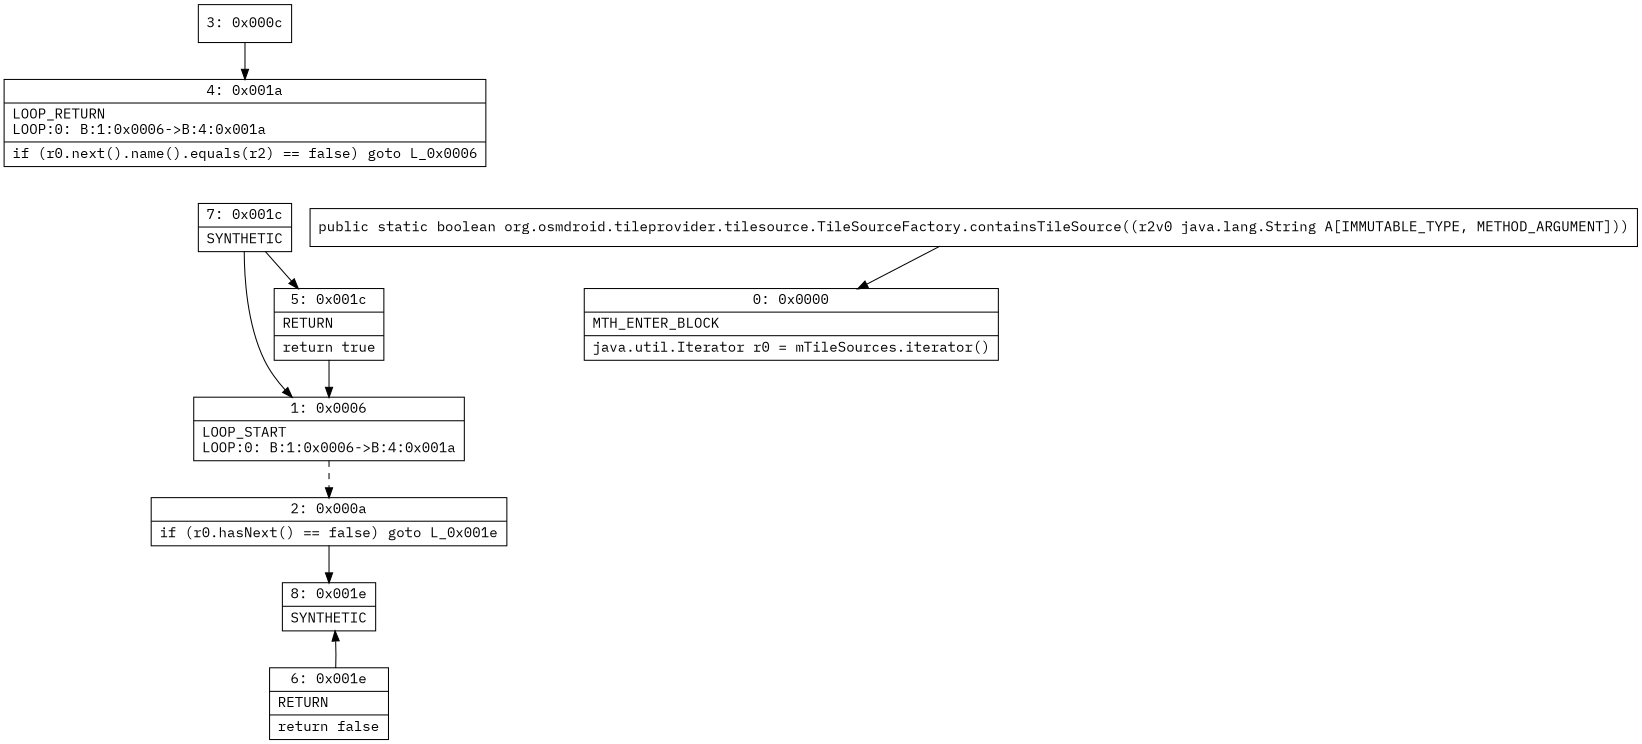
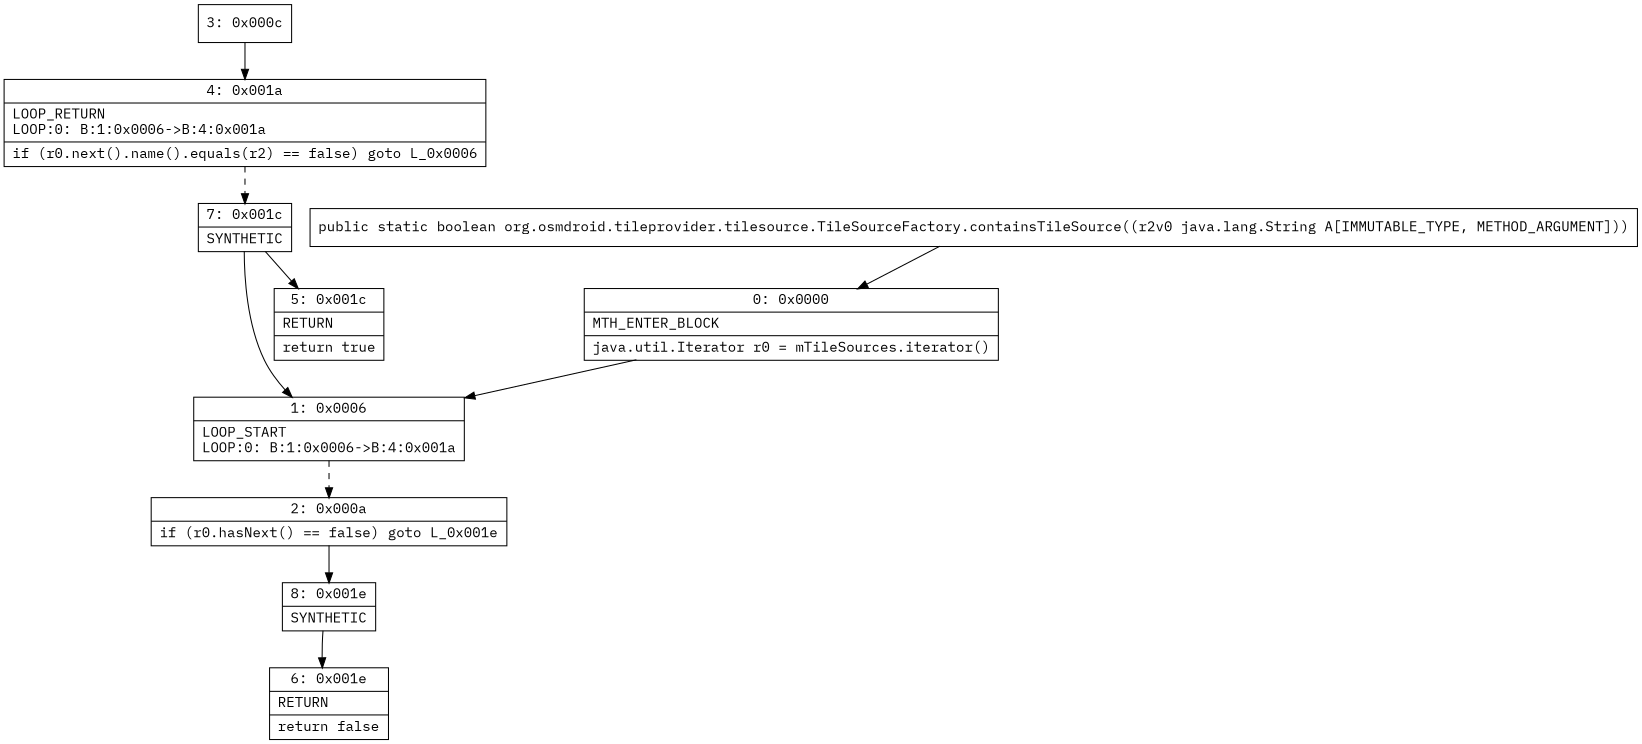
edge "4: 0x001a" -> "7: 0x001c": added
edge "5: 0x001c" -> "1: 0x0006": now "0: 0x0000" -> "1: 0x0006"
edge "6: 0x001e" -> "8: 0x001e": reversed
